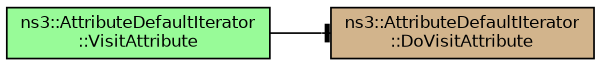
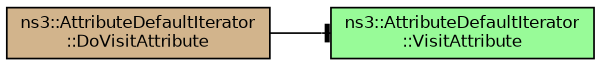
edge "ns3::AttributeDefaultIterator ::VisitAttribute" -> "ns3::AttributeDefaultIterator ::DoVisitAttribute": reversed
